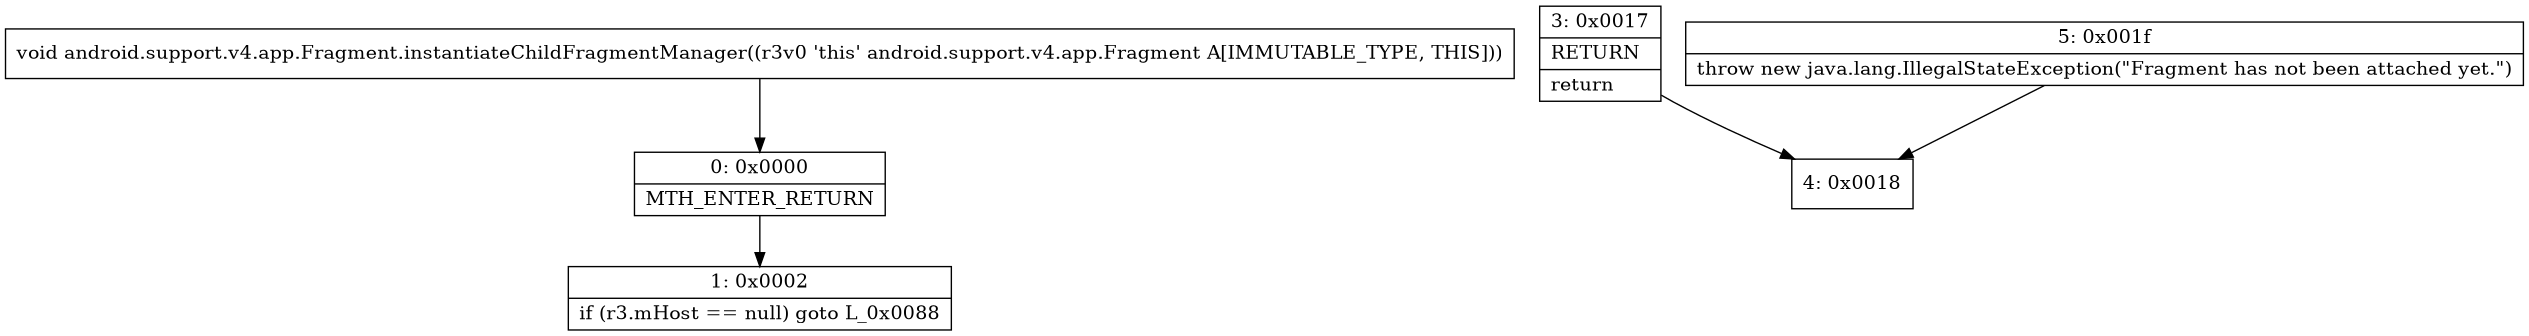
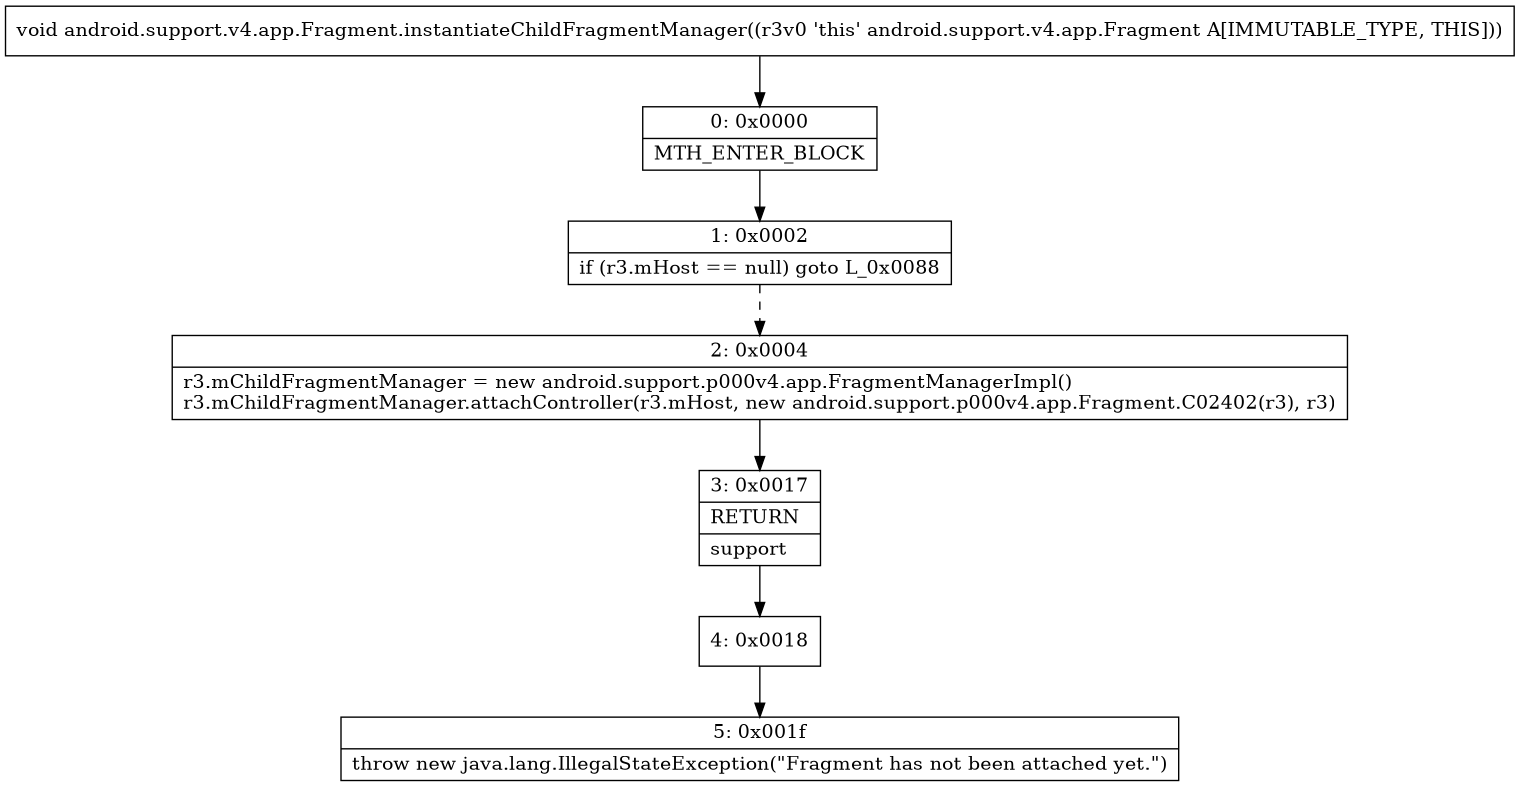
node "3: 0x0017": text "return" -> "support"
edge "5: 0x001f" -> "4: 0x0018": reversed
node "0: 0x0000": text "MTH_ENTER_RETURN" -> "MTH_ENTER_BLOCK"
node "2: 0x0004": added
